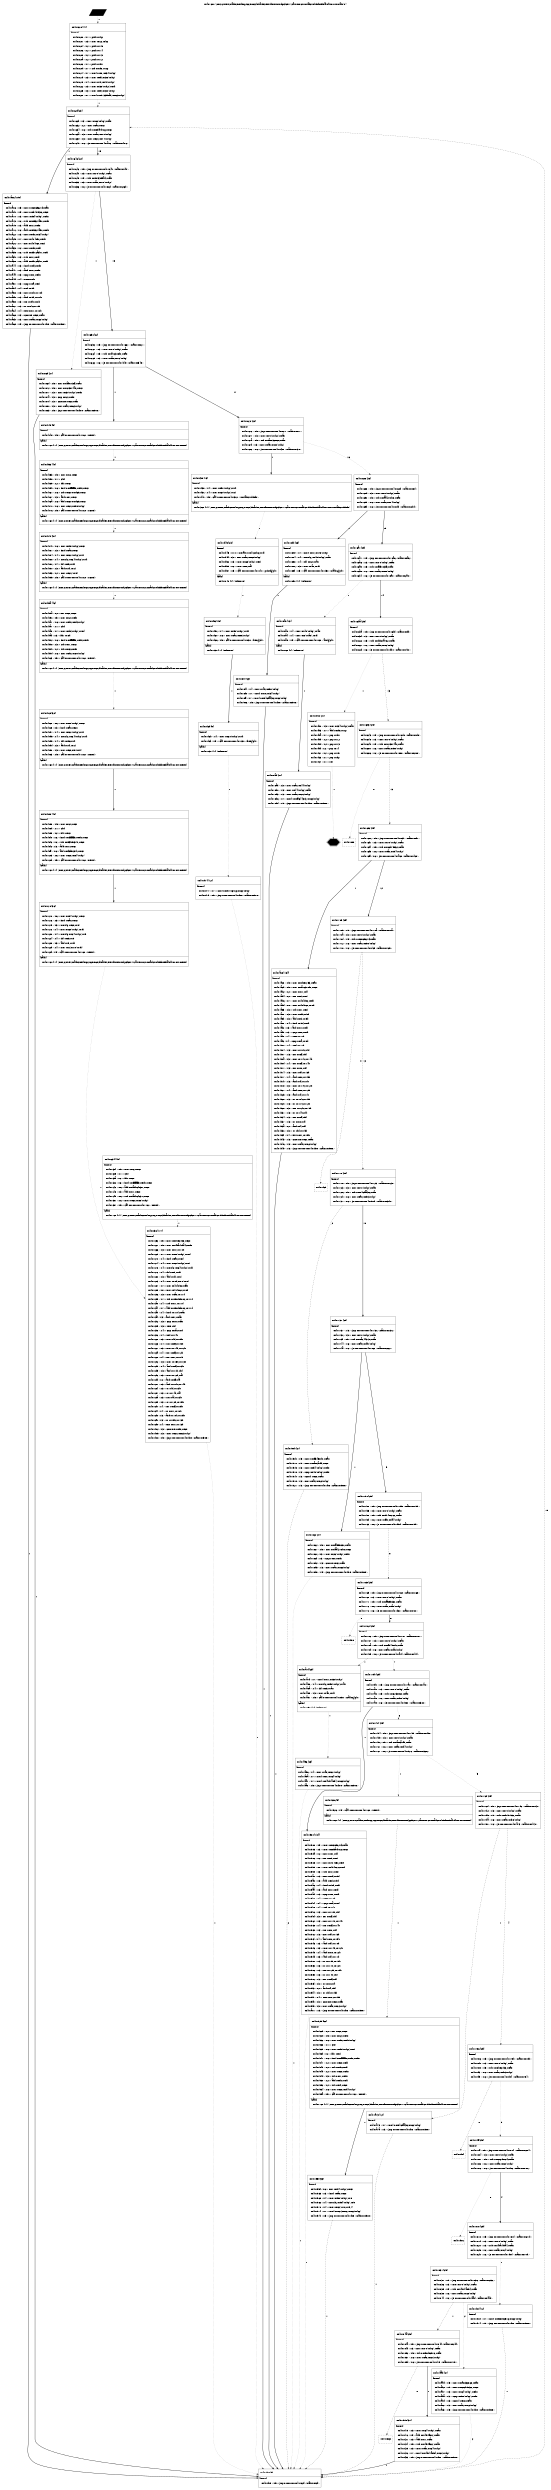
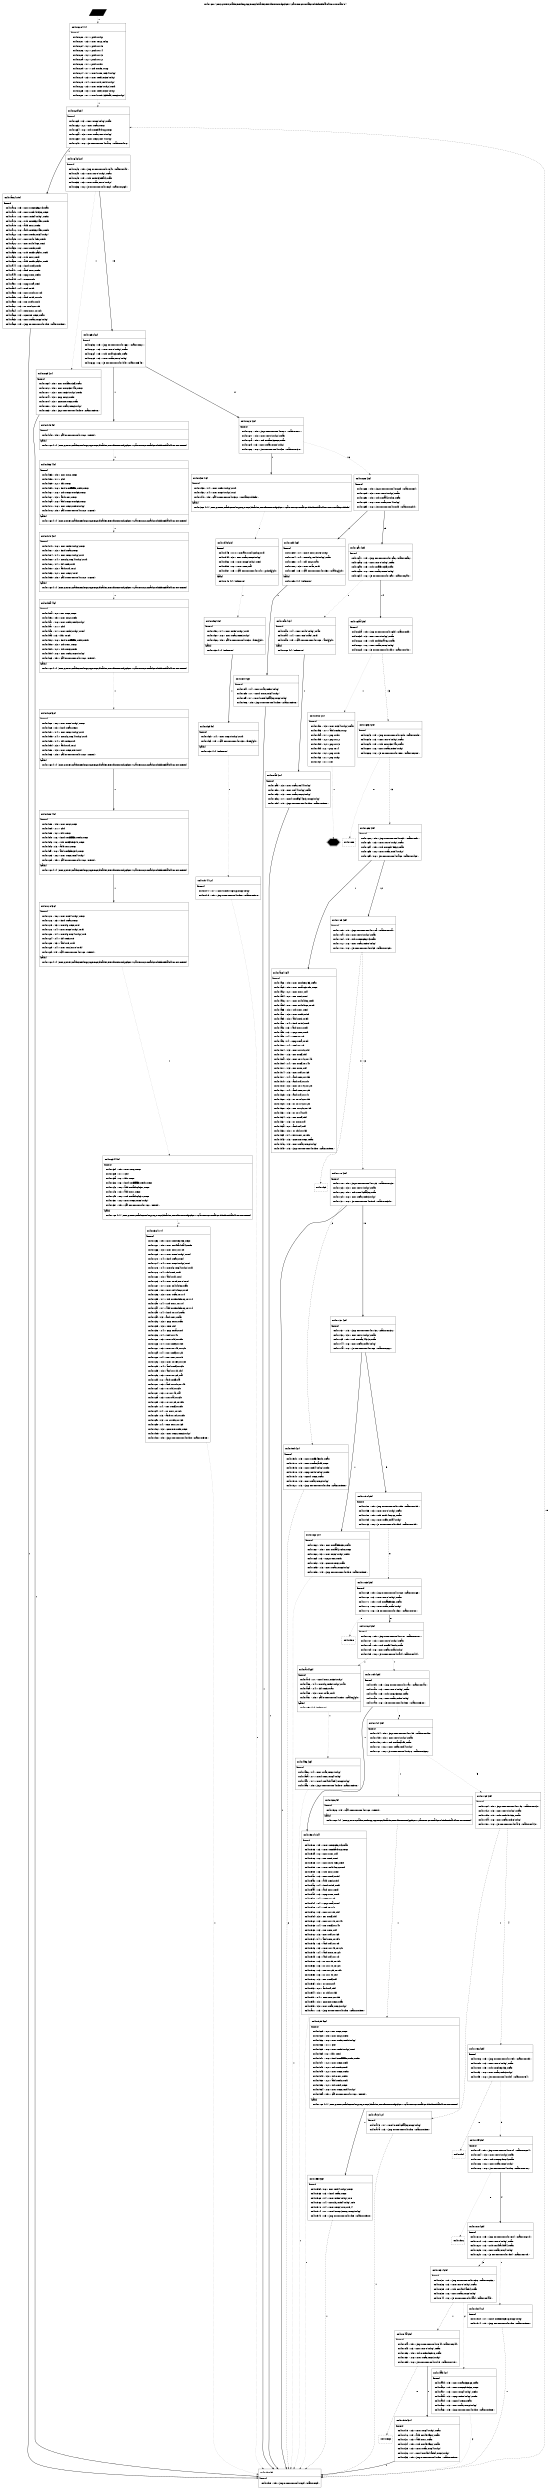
edge "0x40162f [23]" -> "0x401646 [22]": removed, label "19"
edge "0x401c10 [36]" -> "0x401c5c [177]": now "0x401c10 [36]" -> "0x401c34 [40]"
edge "0x401ac8 [134]" -> "0x401f0e [5]": now "0x40171e [25]" -> "0x401f0e [5]"
edge "0x401818 [25]" -> "0x401831 [25]": added, label "3"
